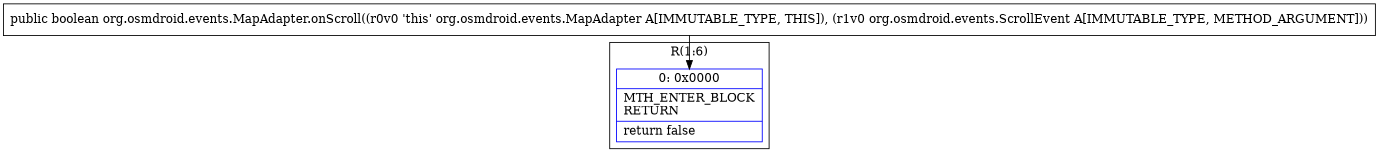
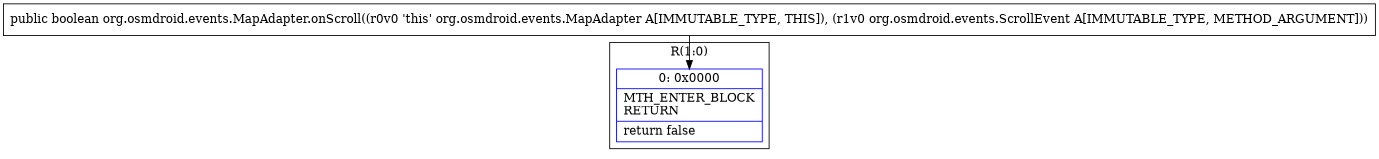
cluster "R(1:6)": label "R(1:6)" -> "R(1:0)"
